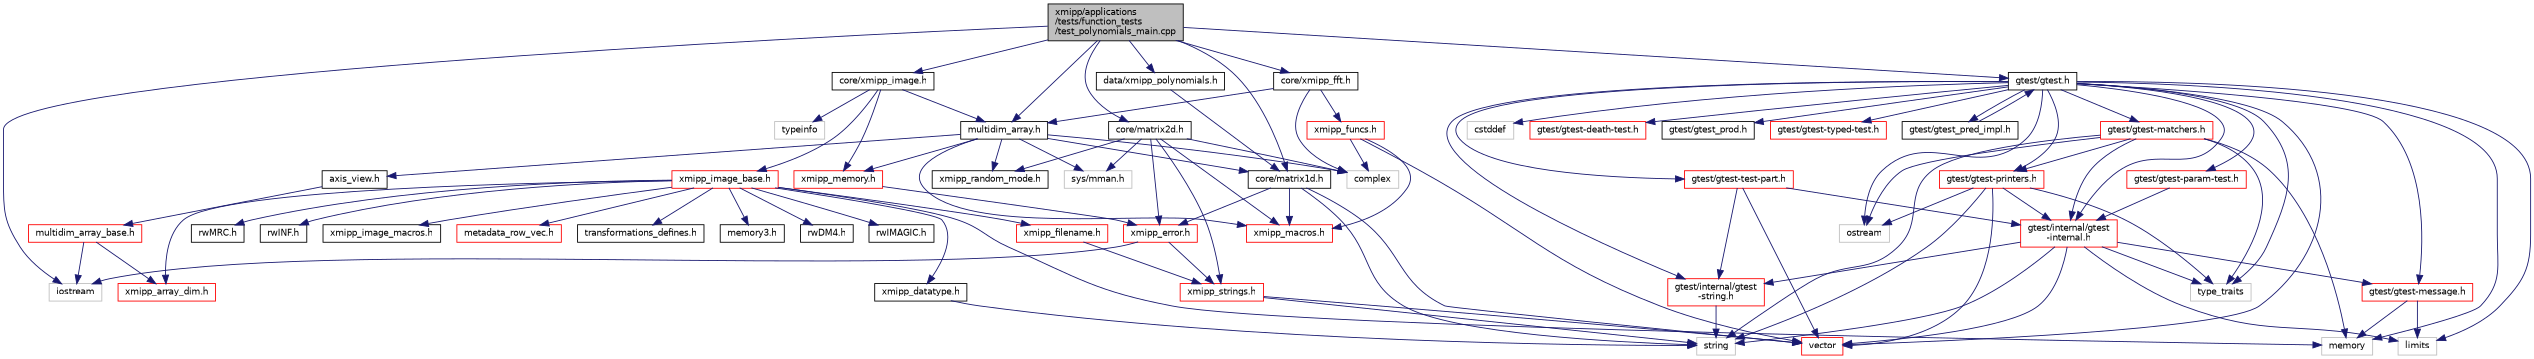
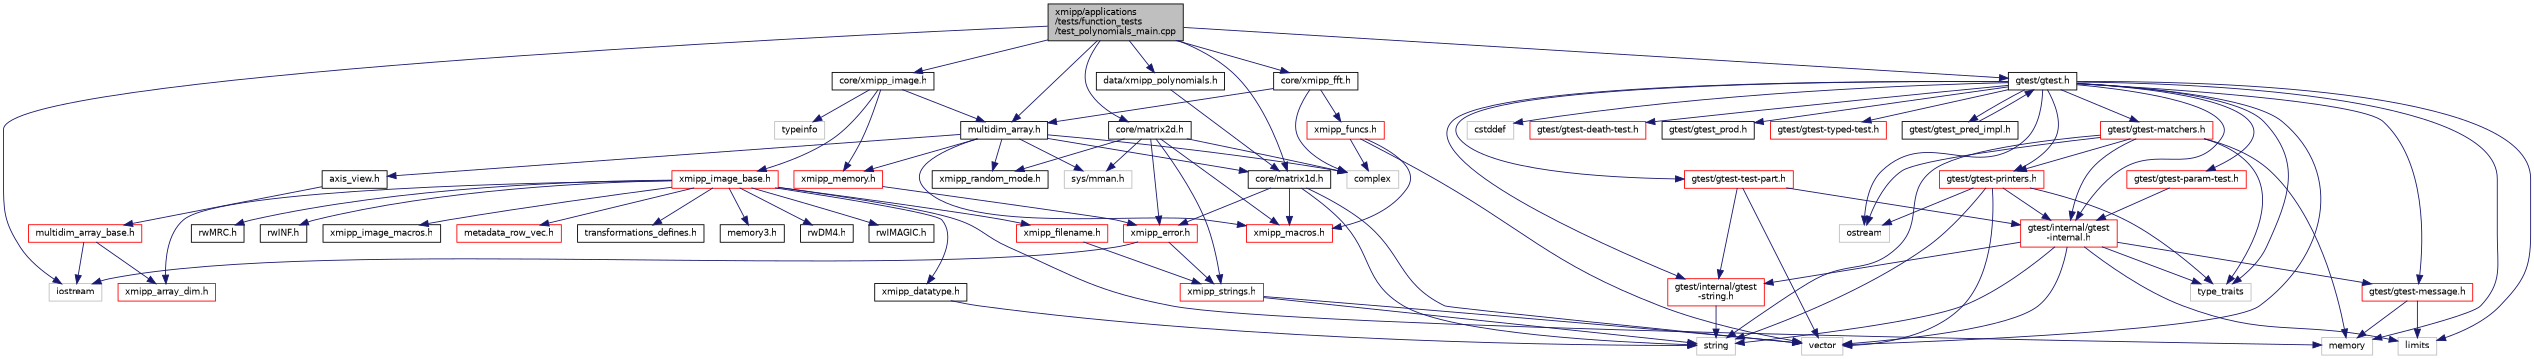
node "vector": color red -> grey75
